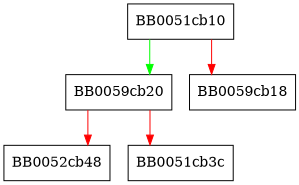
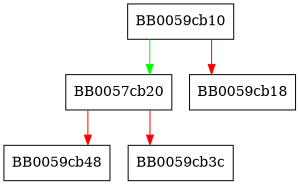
node "BB0051cb10": label "BB0051cb10" -> "BB0059cb10"
node "BB0059cb20": label "BB0059cb20" -> "BB0057cb20"
node "BB0052cb48": label "BB0052cb48" -> "BB0059cb48"
node "BB0051cb3c": label "BB0051cb3c" -> "BB0059cb3c"
